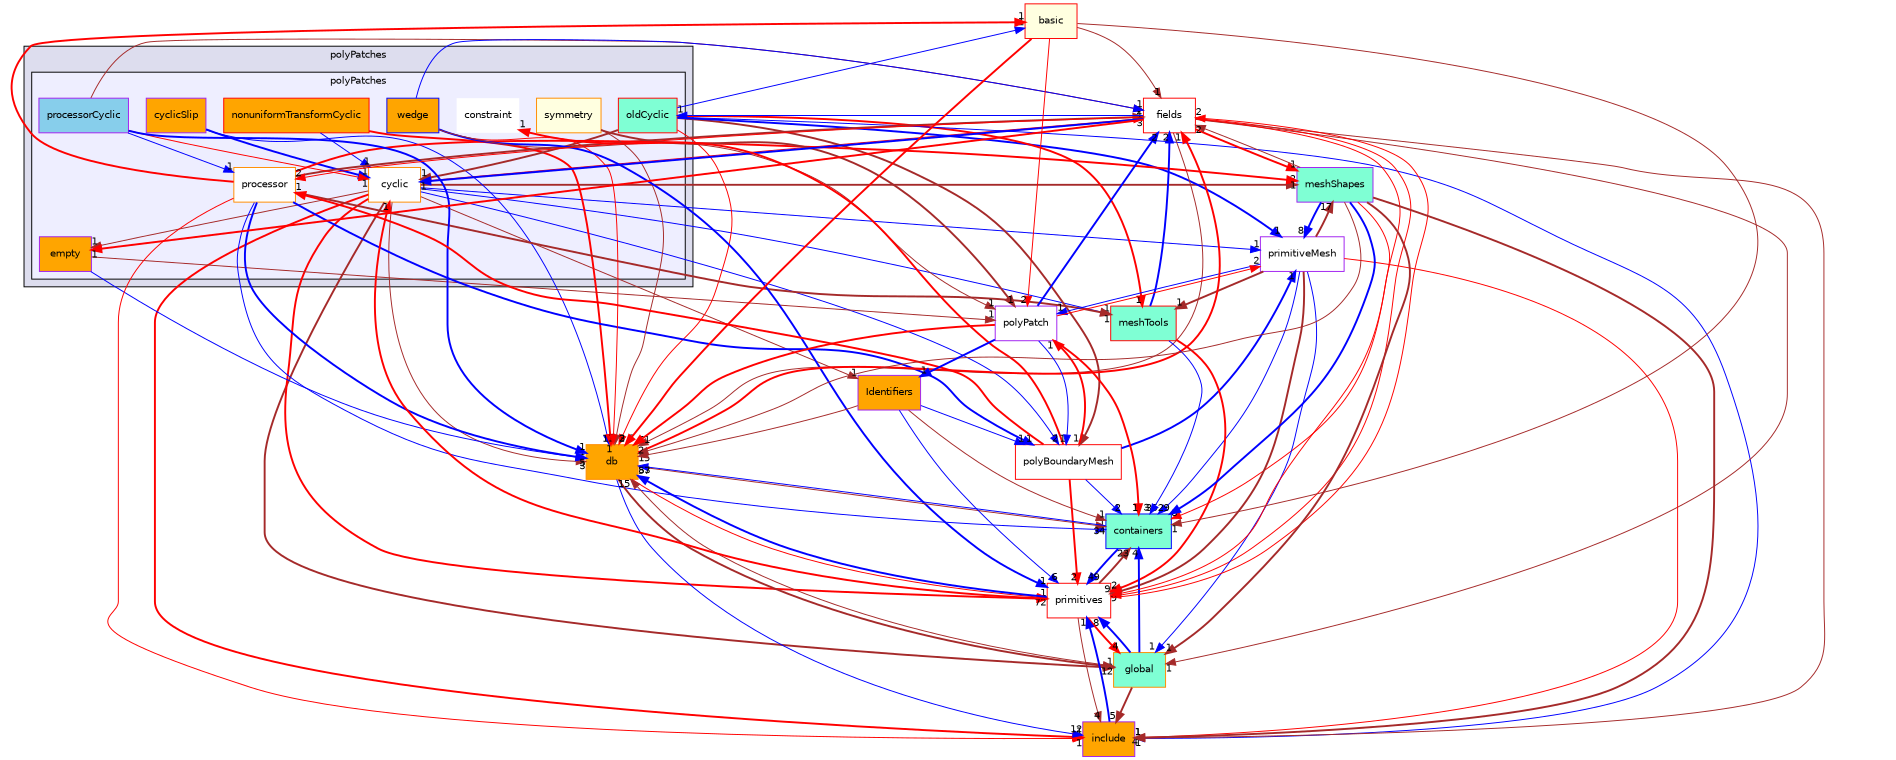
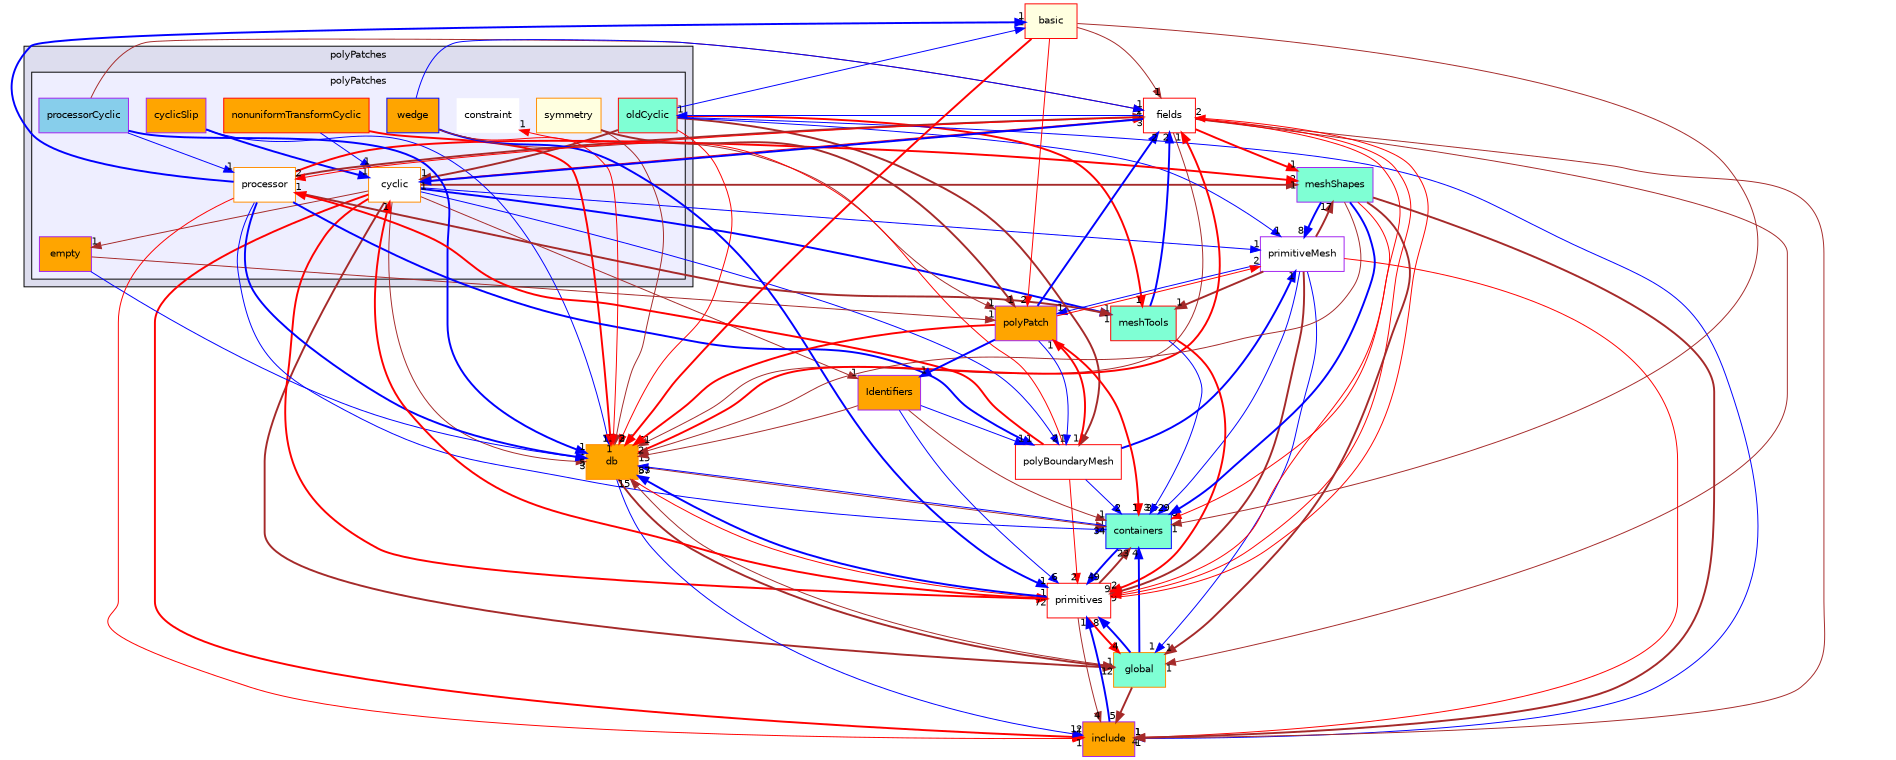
edge "processor" -> "basic": color red -> blue
edge "oldCyclic" -> "primitiveMesh": style bold -> solid
edge "meshShapes" -> "fields": removed
edge "processorCyclic" -> "cyclic": removed
edge "fields" -> "empty": removed
edge "cyclic" -> "meshTools": style solid -> bold
edge "polyBoundaryMesh" -> "constraint": style bold -> solid
node "polyPatch": fillcolor white -> orange
edge "polyBoundaryMesh" -> "primitives": style bold -> solid
